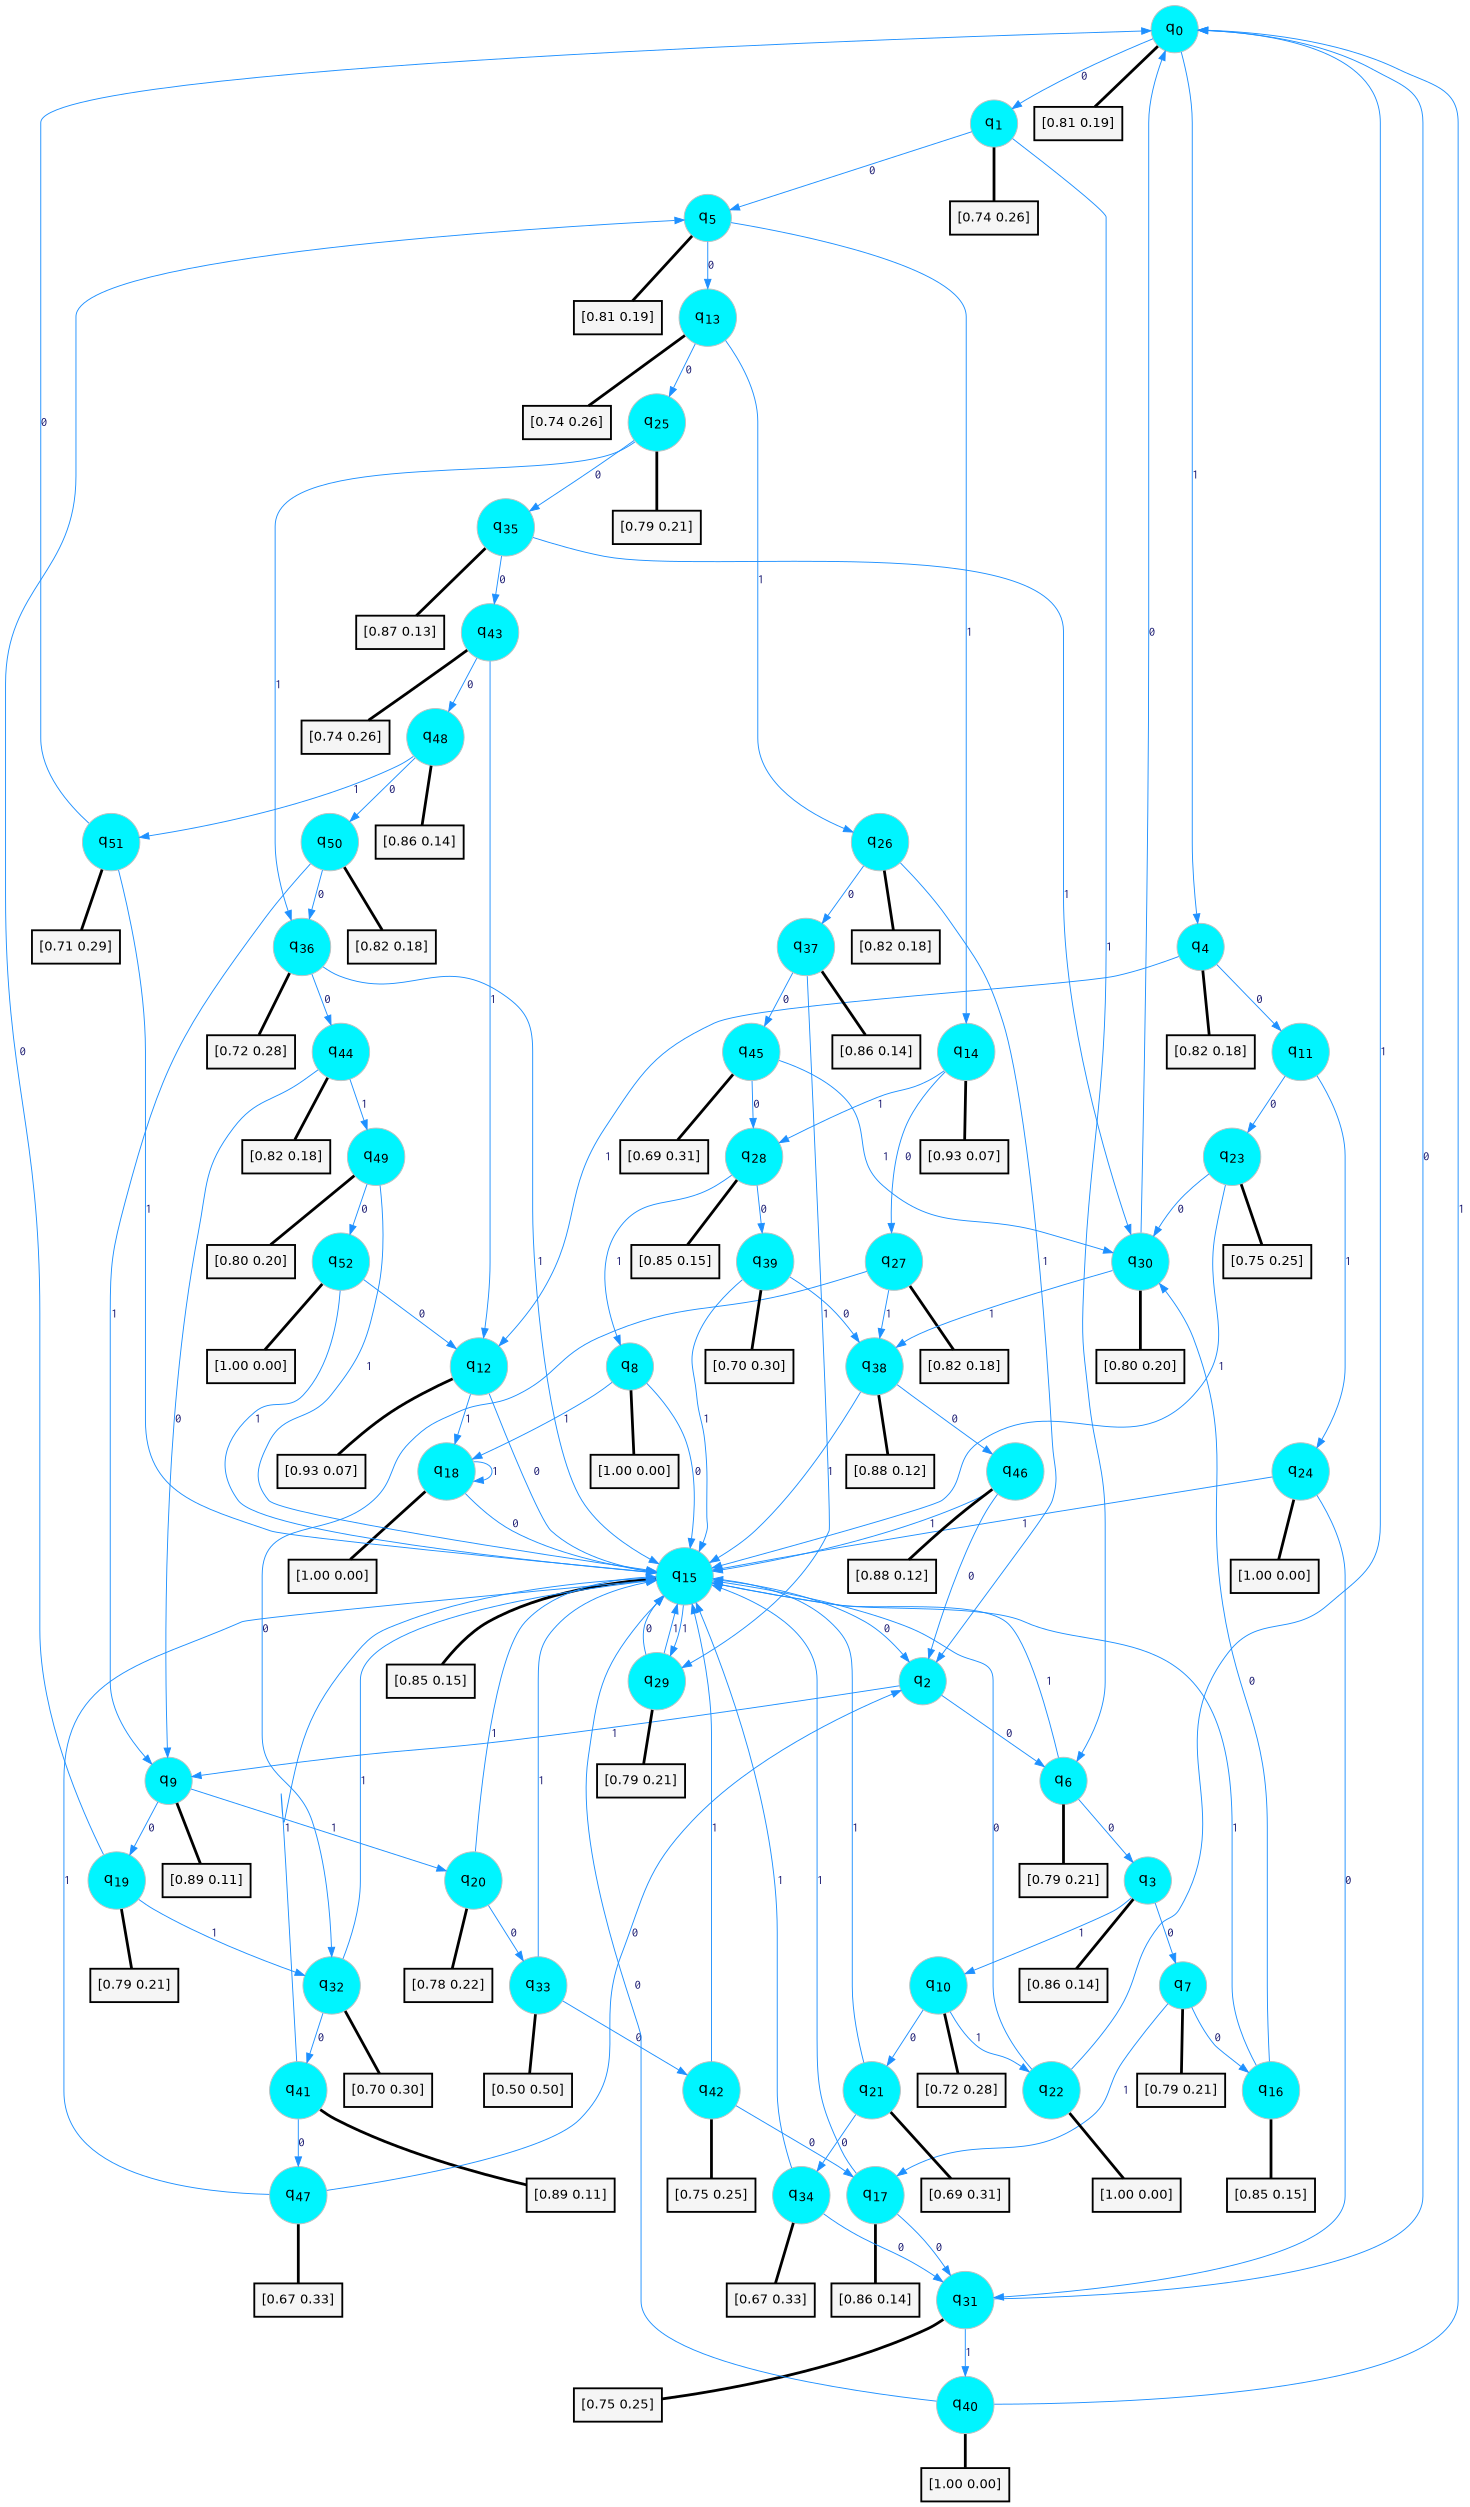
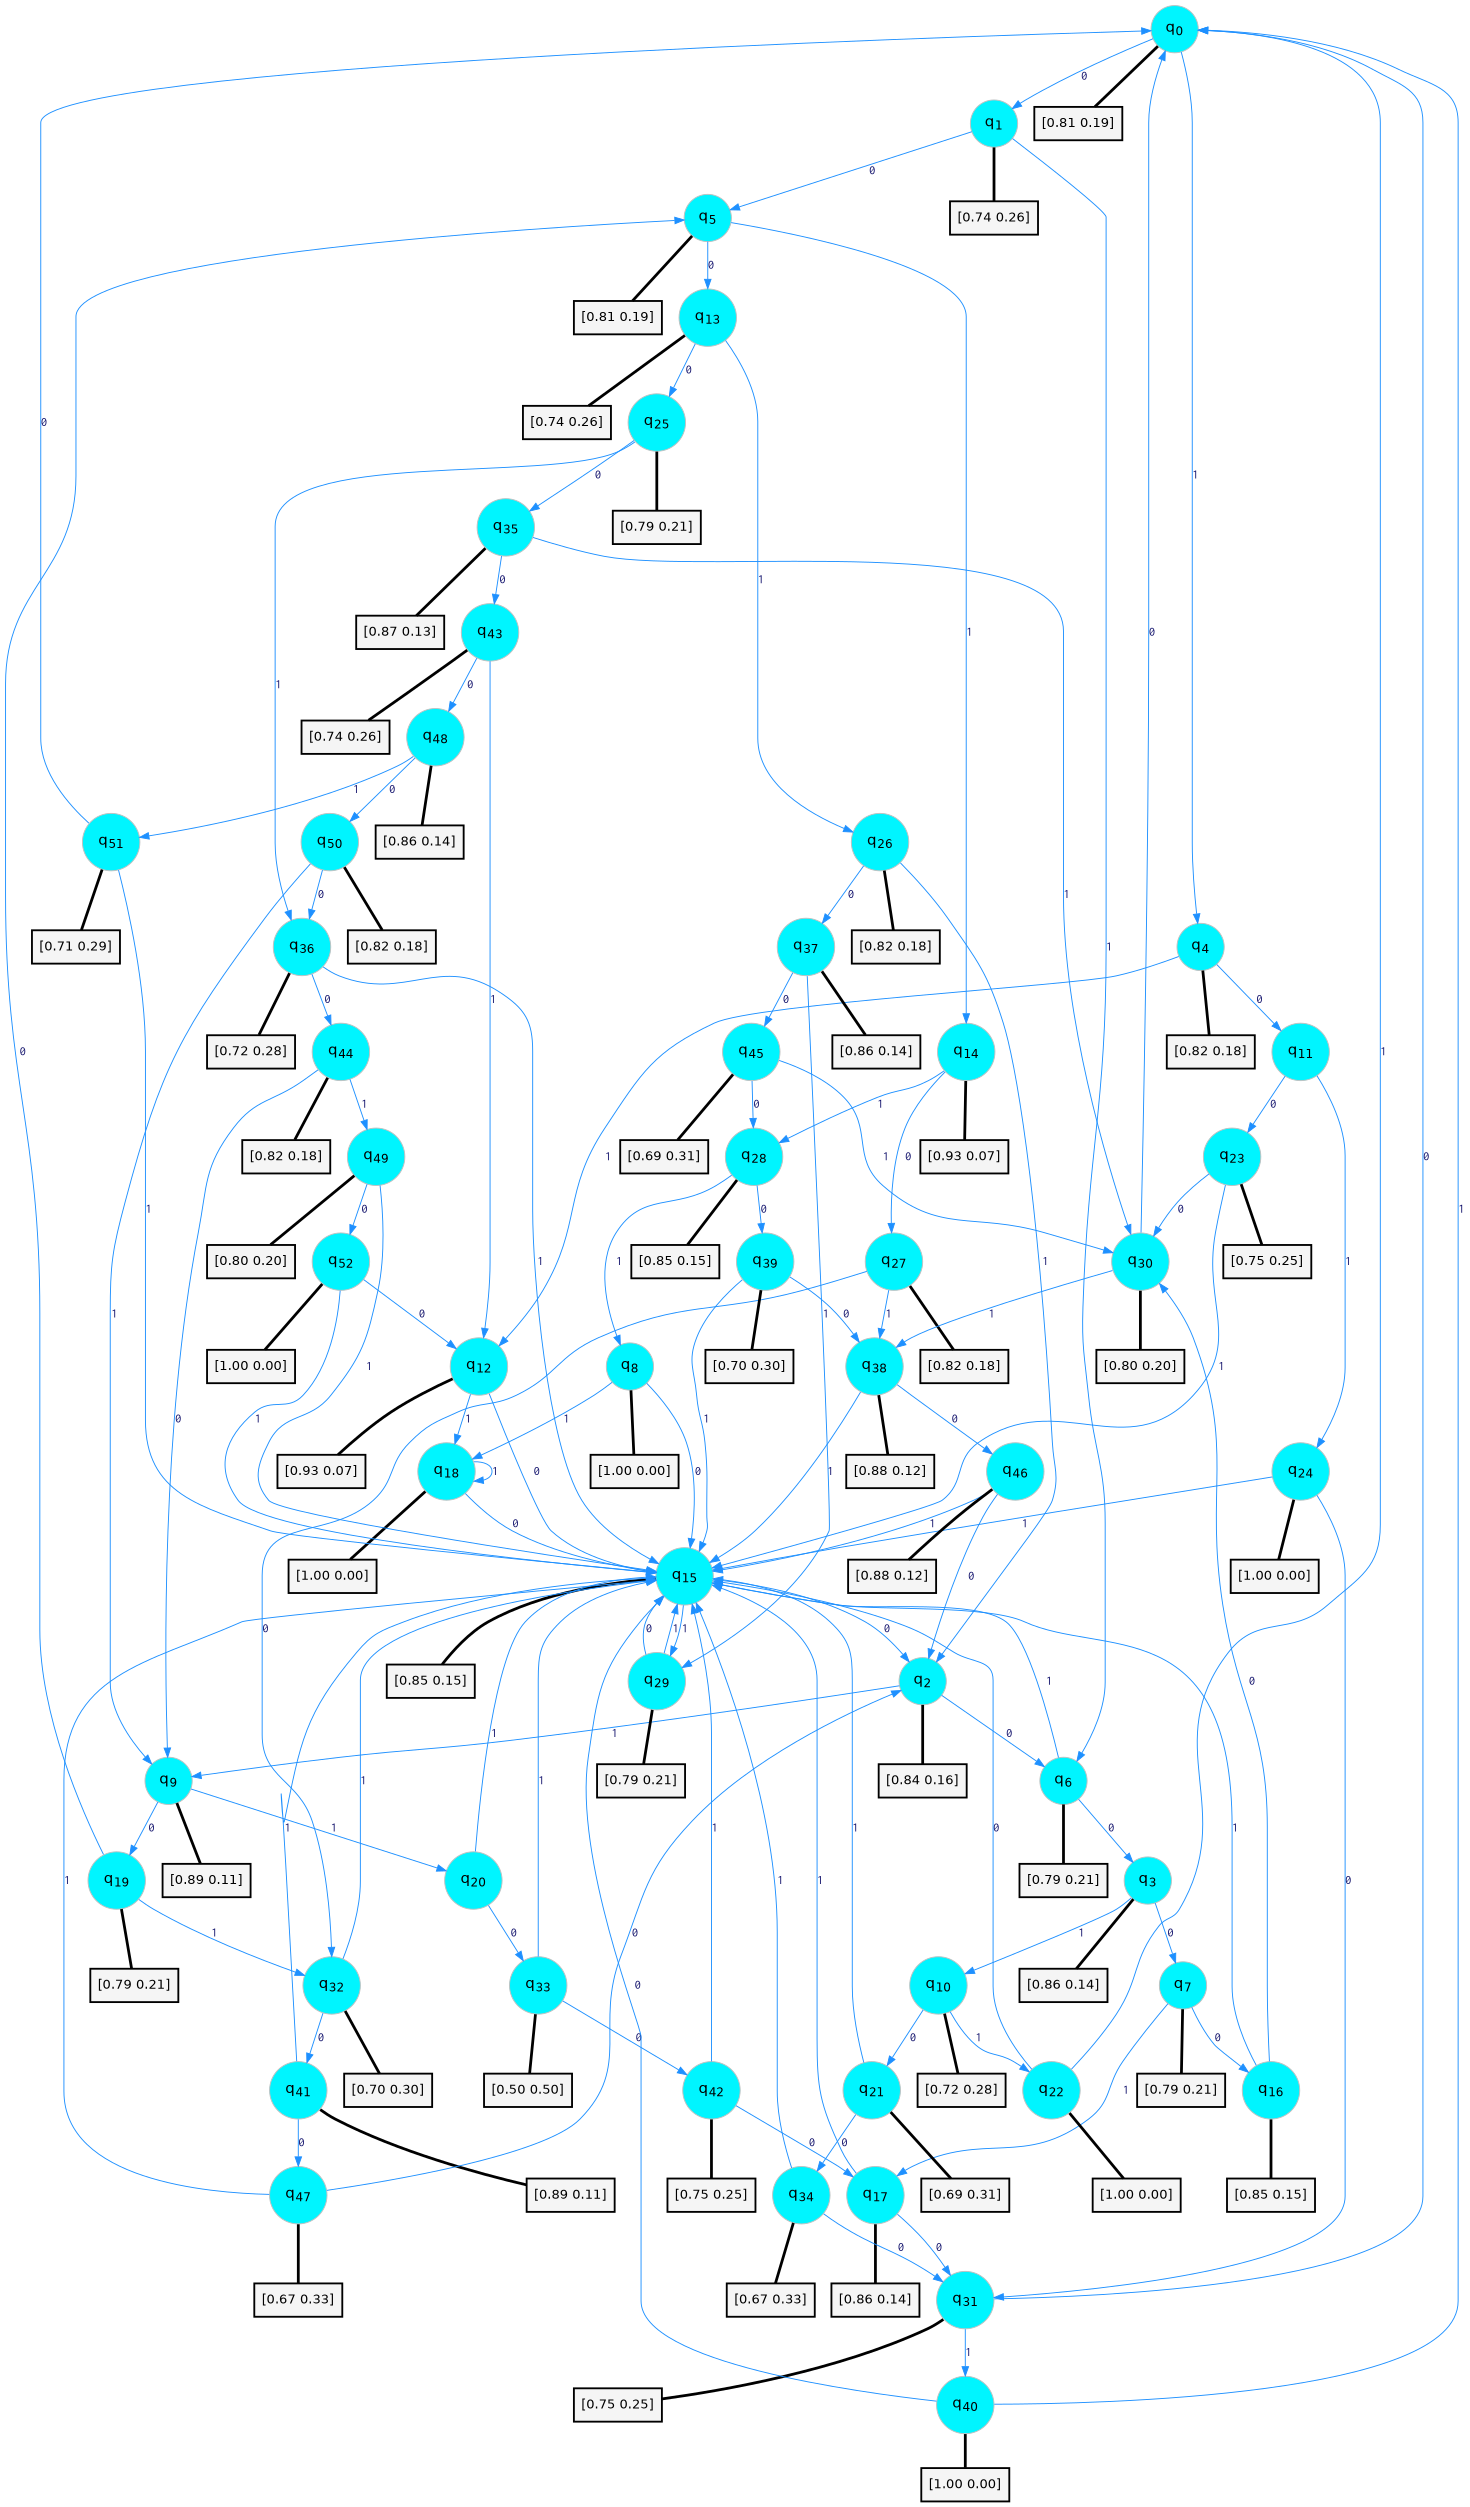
node "[0.84 0.16]": added
node "[0.78 0.22]": removed
